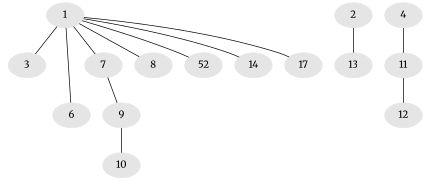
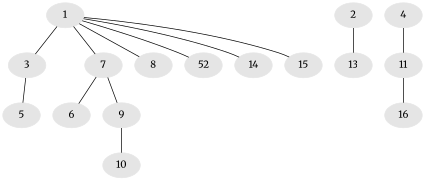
edge "1" -- "6": now "7" -- "6"
node "17": label "17" -> "15"
node "5": added
node "12": label "12" -> "16"
